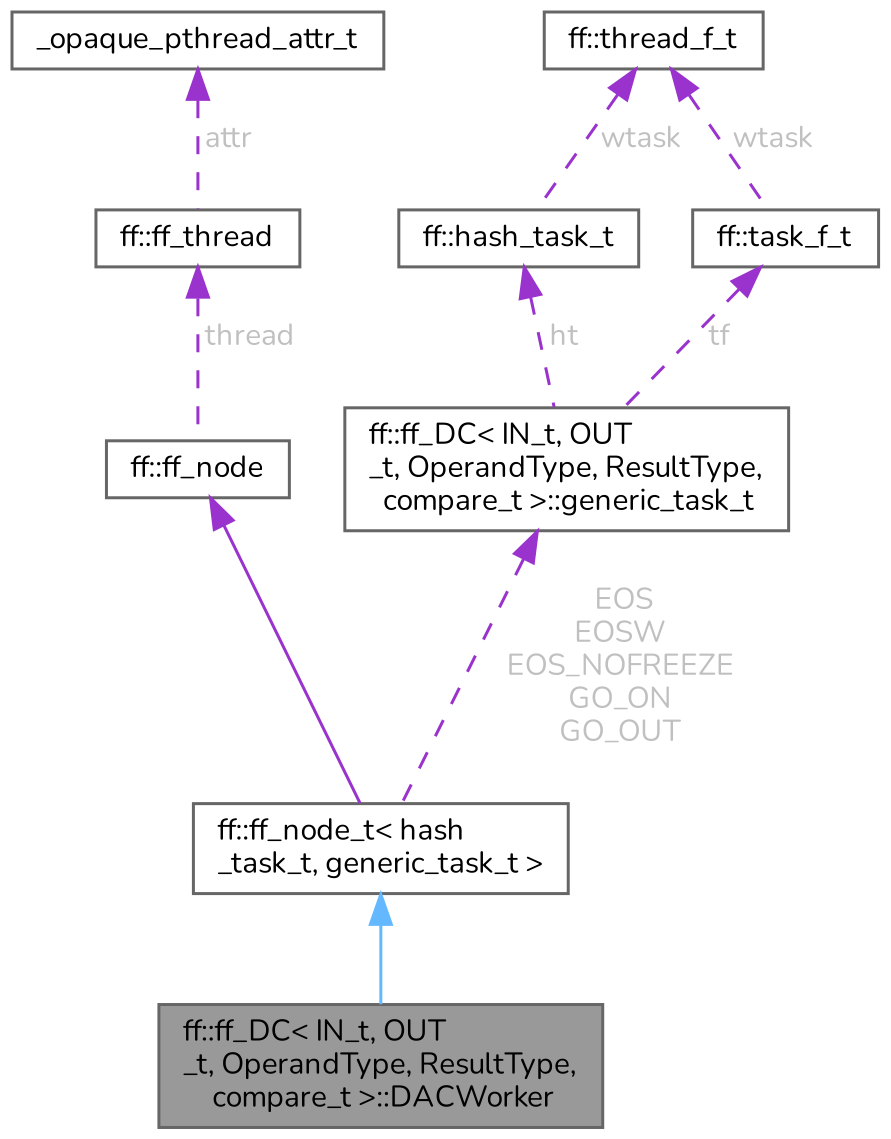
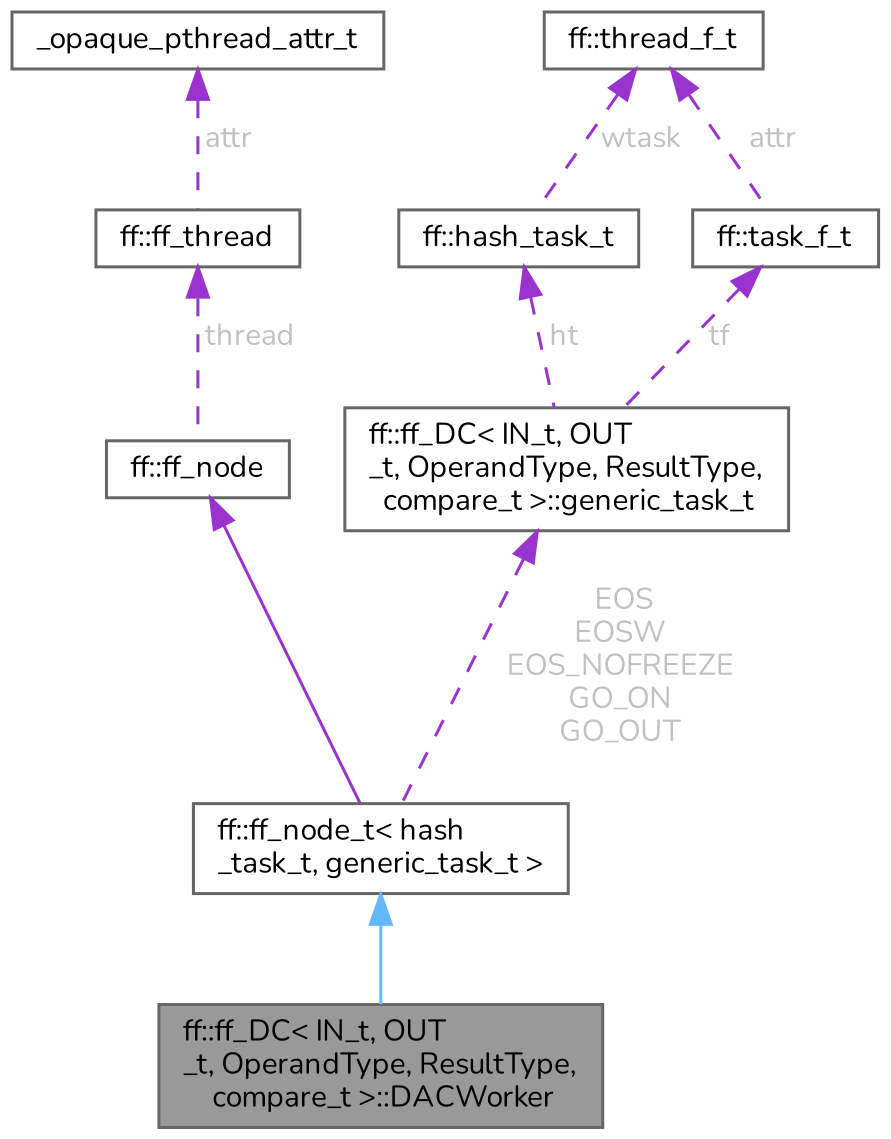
edge "ff::task_f_t" -> "ff::thread_f_t": label " wtask" -> " attr"
